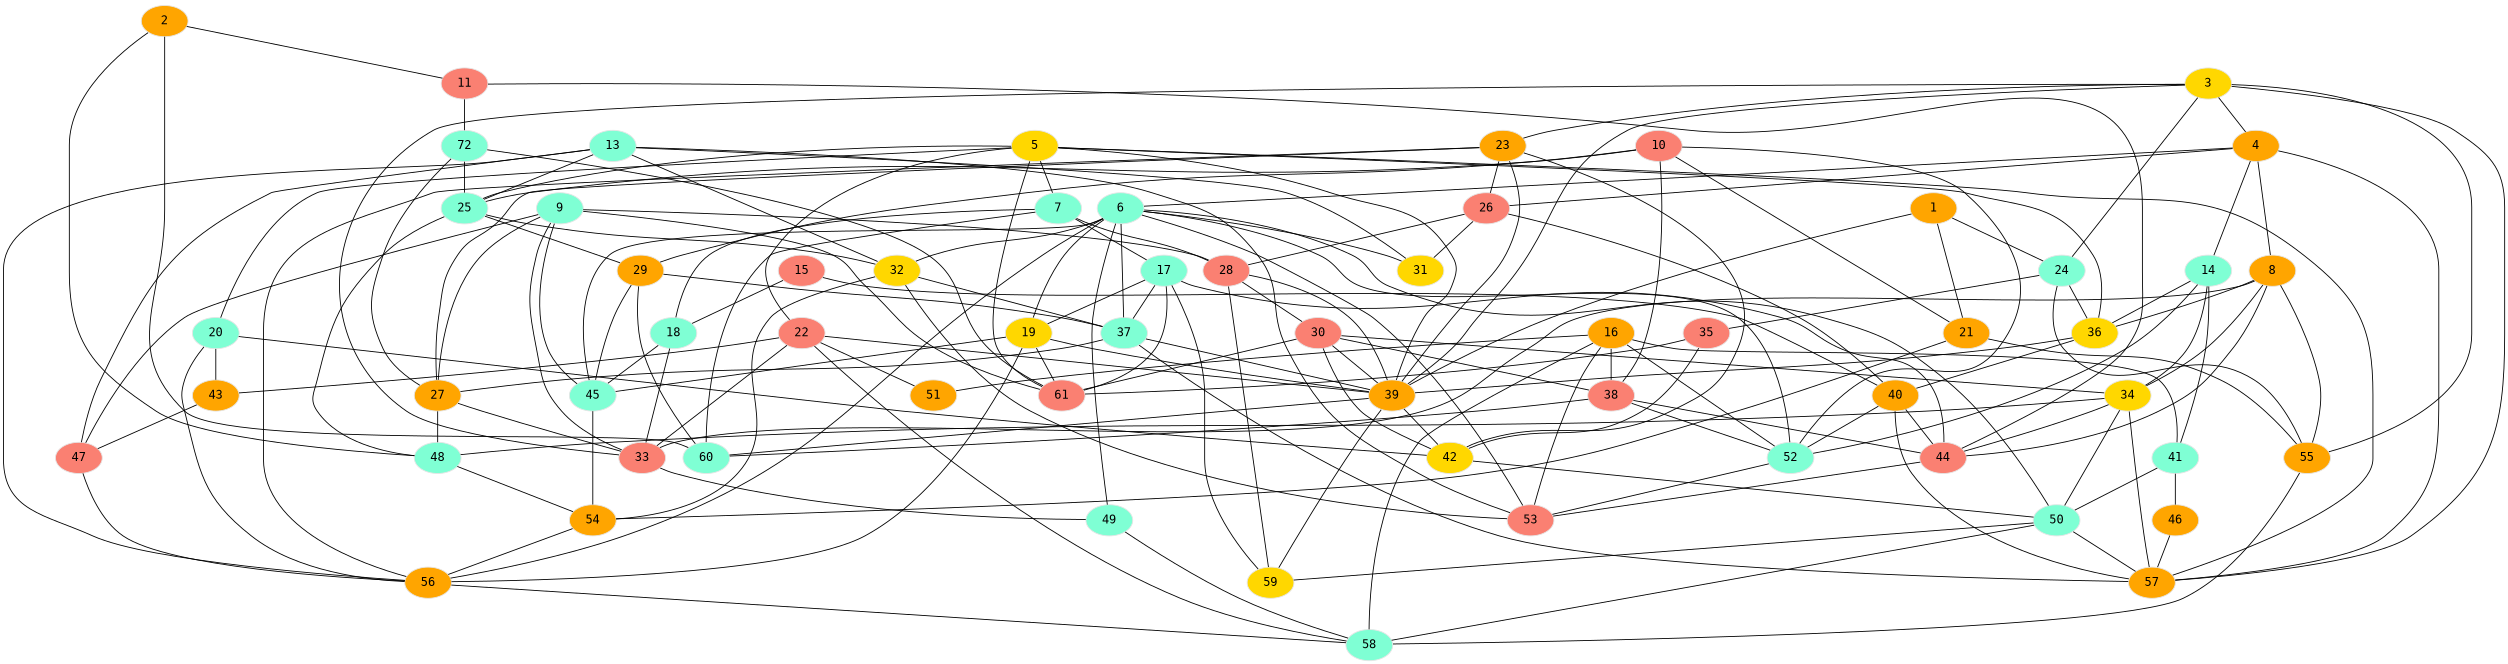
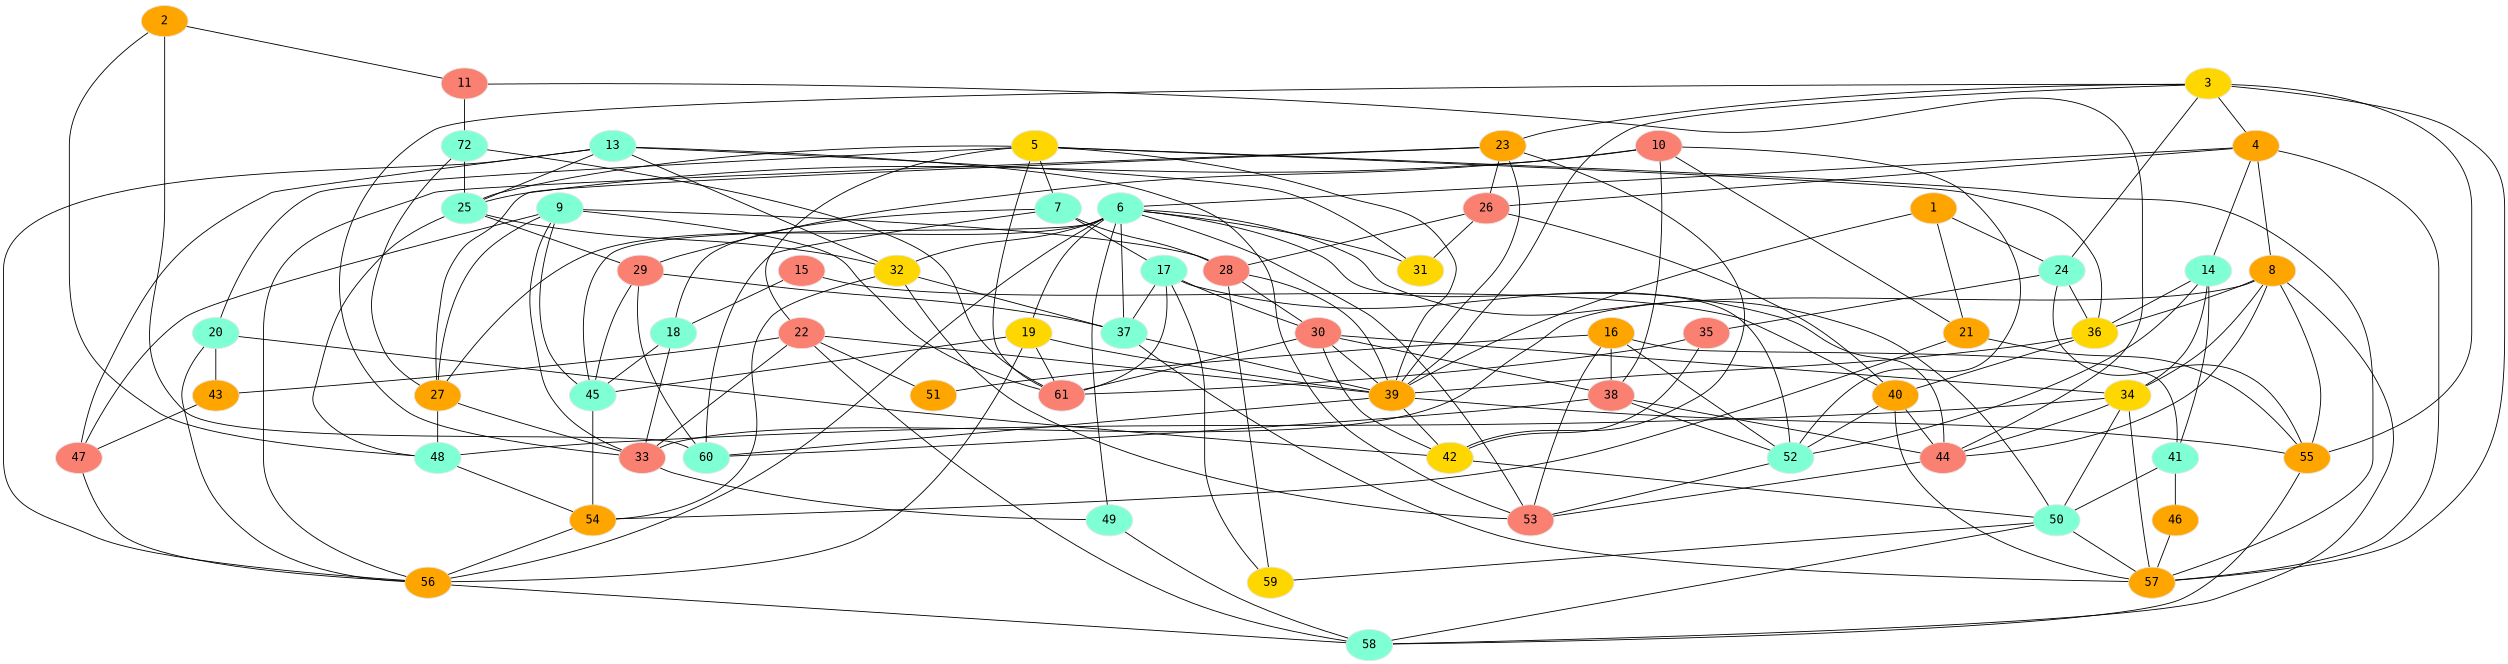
node "29": fillcolor orange -> salmon
edge "17" -- "19": now "17" -- "30"
edge "37" -- "27": now "6" -- "27"
edge "16" -- "58": now "8" -- "58"
edge "39" -- "59": now "39" -- "55"
